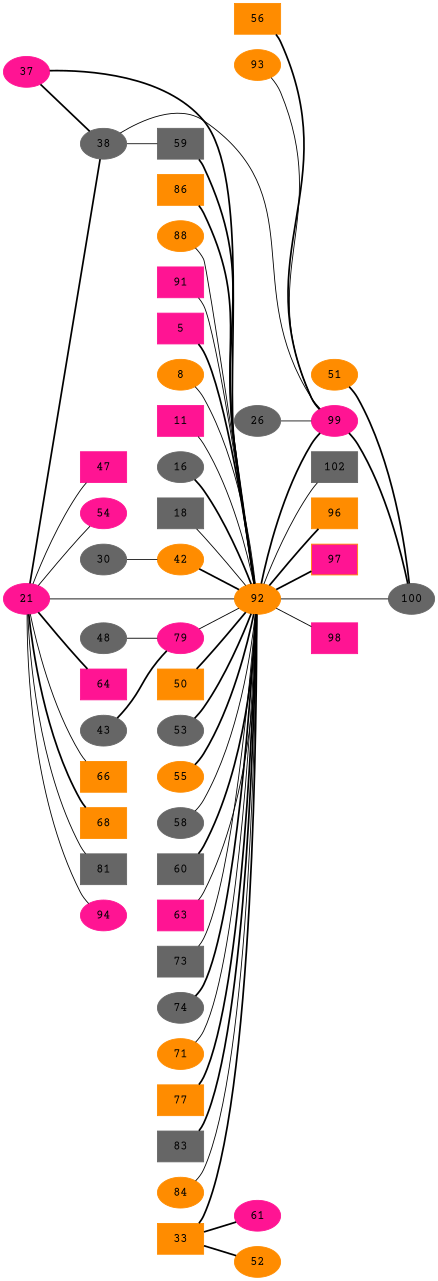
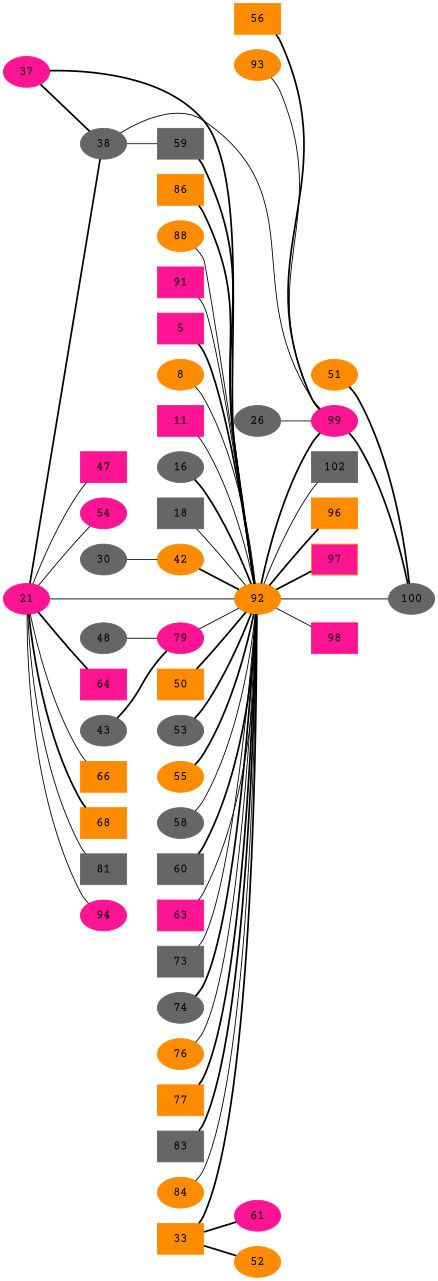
node "71": label "71" -> "76"
